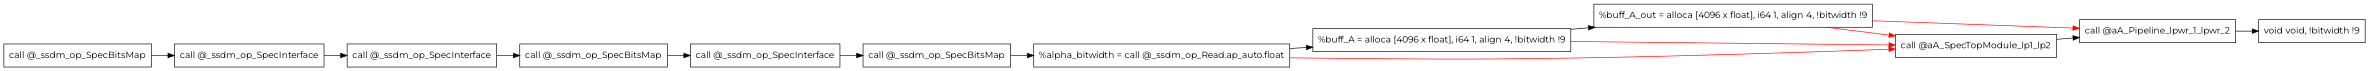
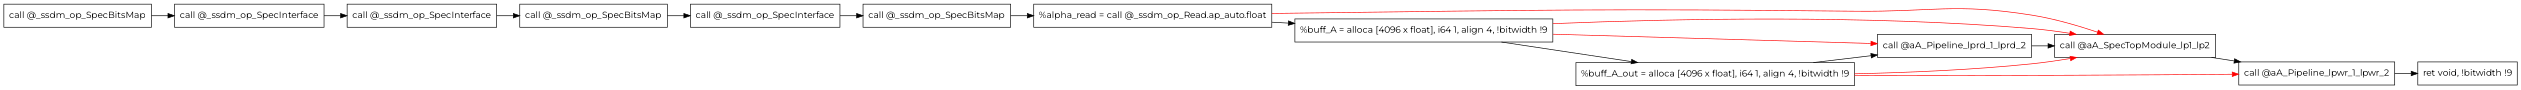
node "void void, !bitwidth !9": label "void void, !bitwidth !9" -> "ret void, !bitwidth !9"
node "call @aA_Pipeline_lprd_1_lprd_2": added
node "%alpha_bitwidth = call @_ssdm_op_Read.ap_auto.float": label "%alpha_bitwidth = call @_ssdm_op_Read.ap_auto.float" -> "%alpha_read = call @_ssdm_op_Read.ap_auto.float"
